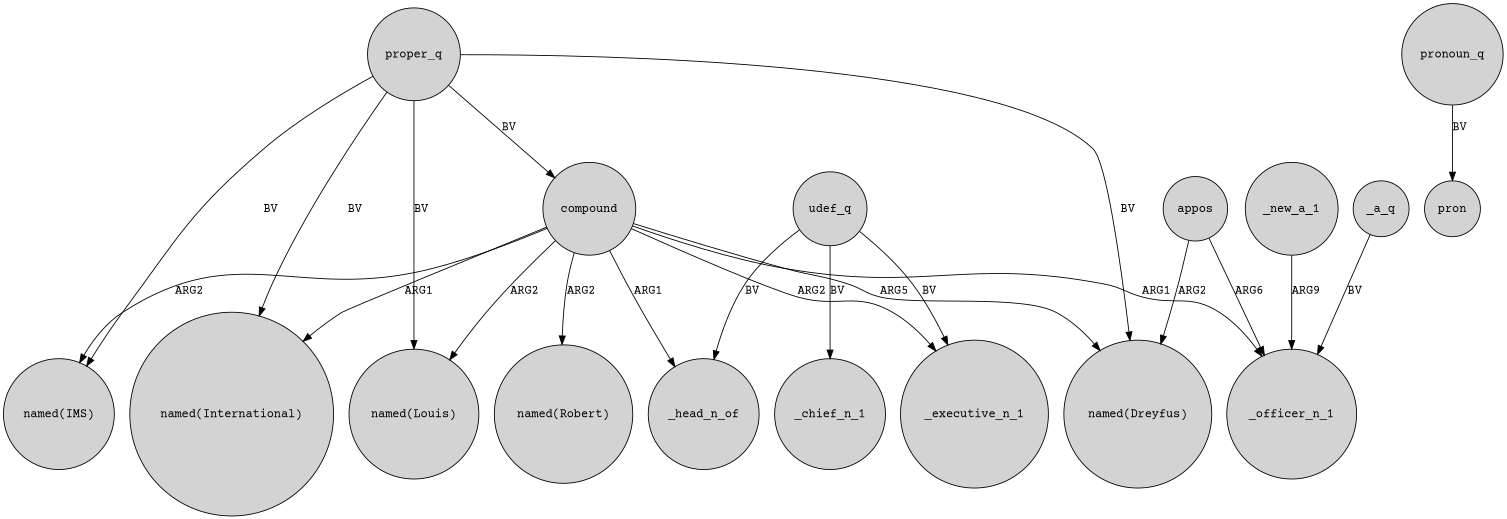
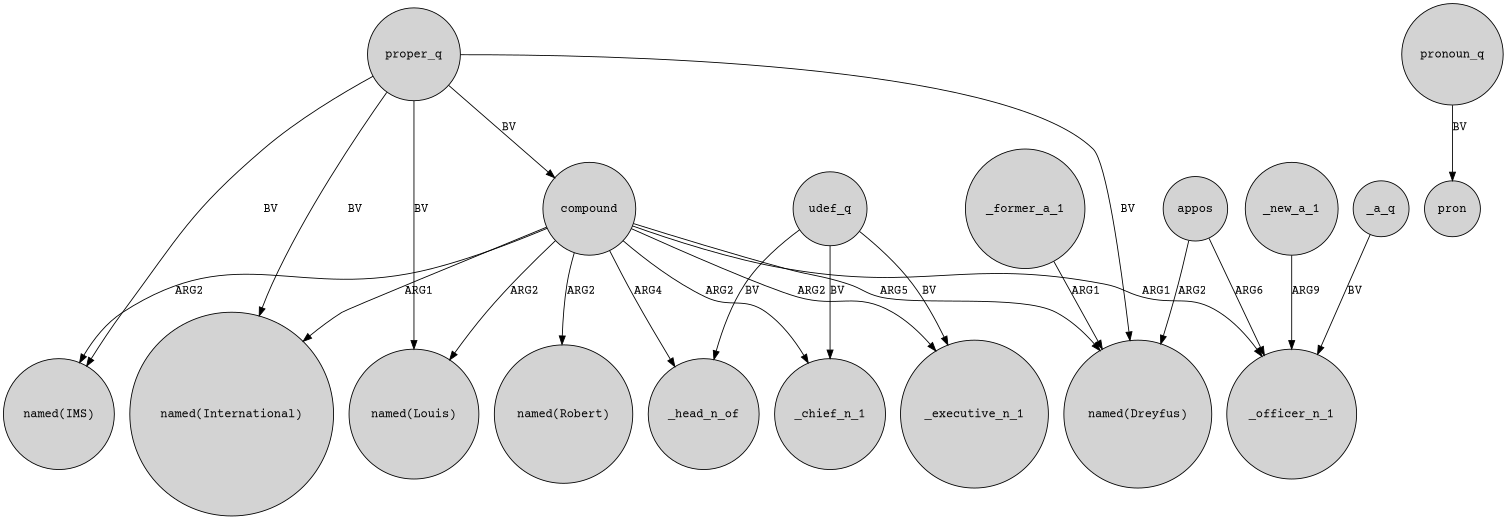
node "_former_a_1": added
edge "compound" -> "_head_n_of": label "ARG1" -> "ARG4"
edge "compound" -> "_chief_n_1": added, label "ARG2"
